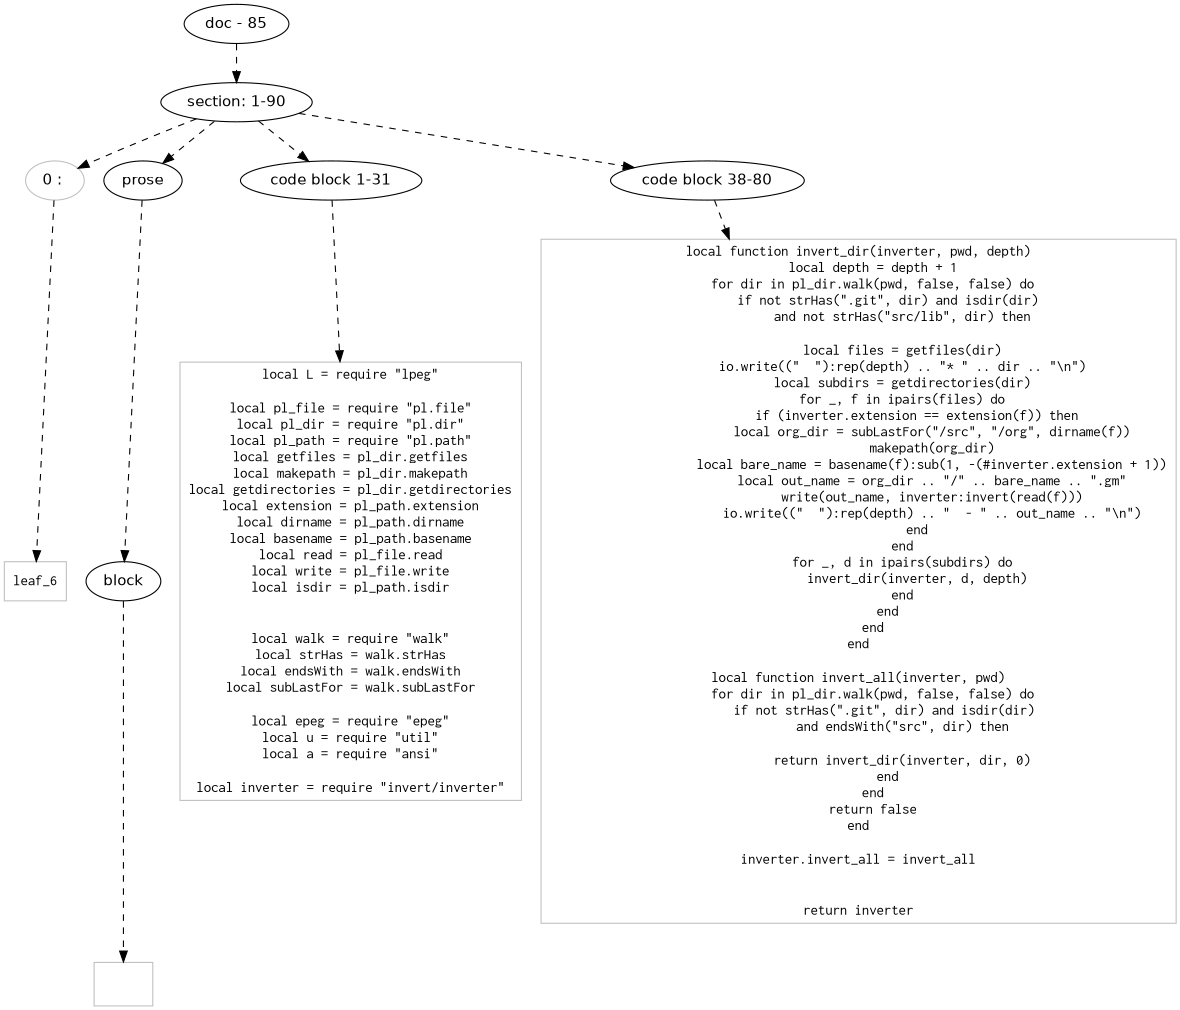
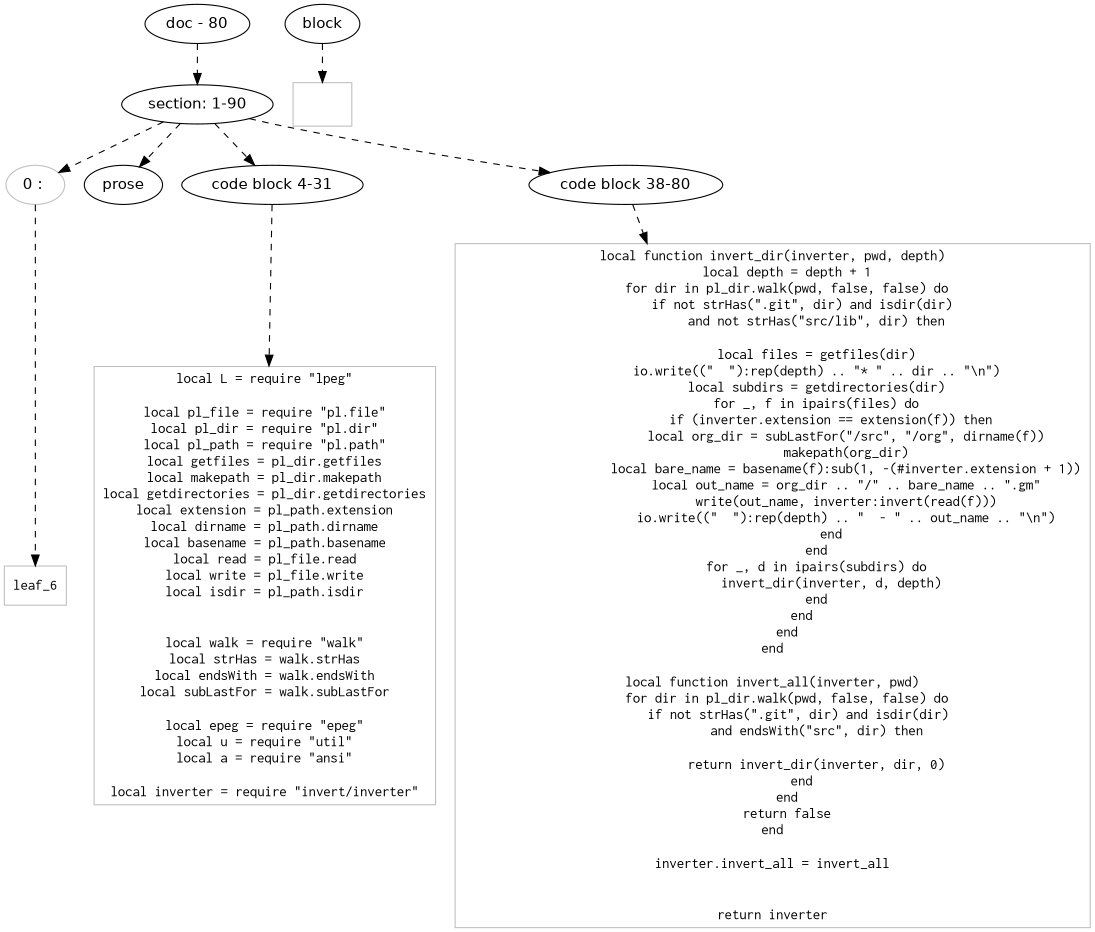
node "doc - 85": label "doc - 85" -> "doc - 80"
node "code block 1-31": label "code block 1-31" -> "code block 4-31"
edge "prose" -> "block": removed
